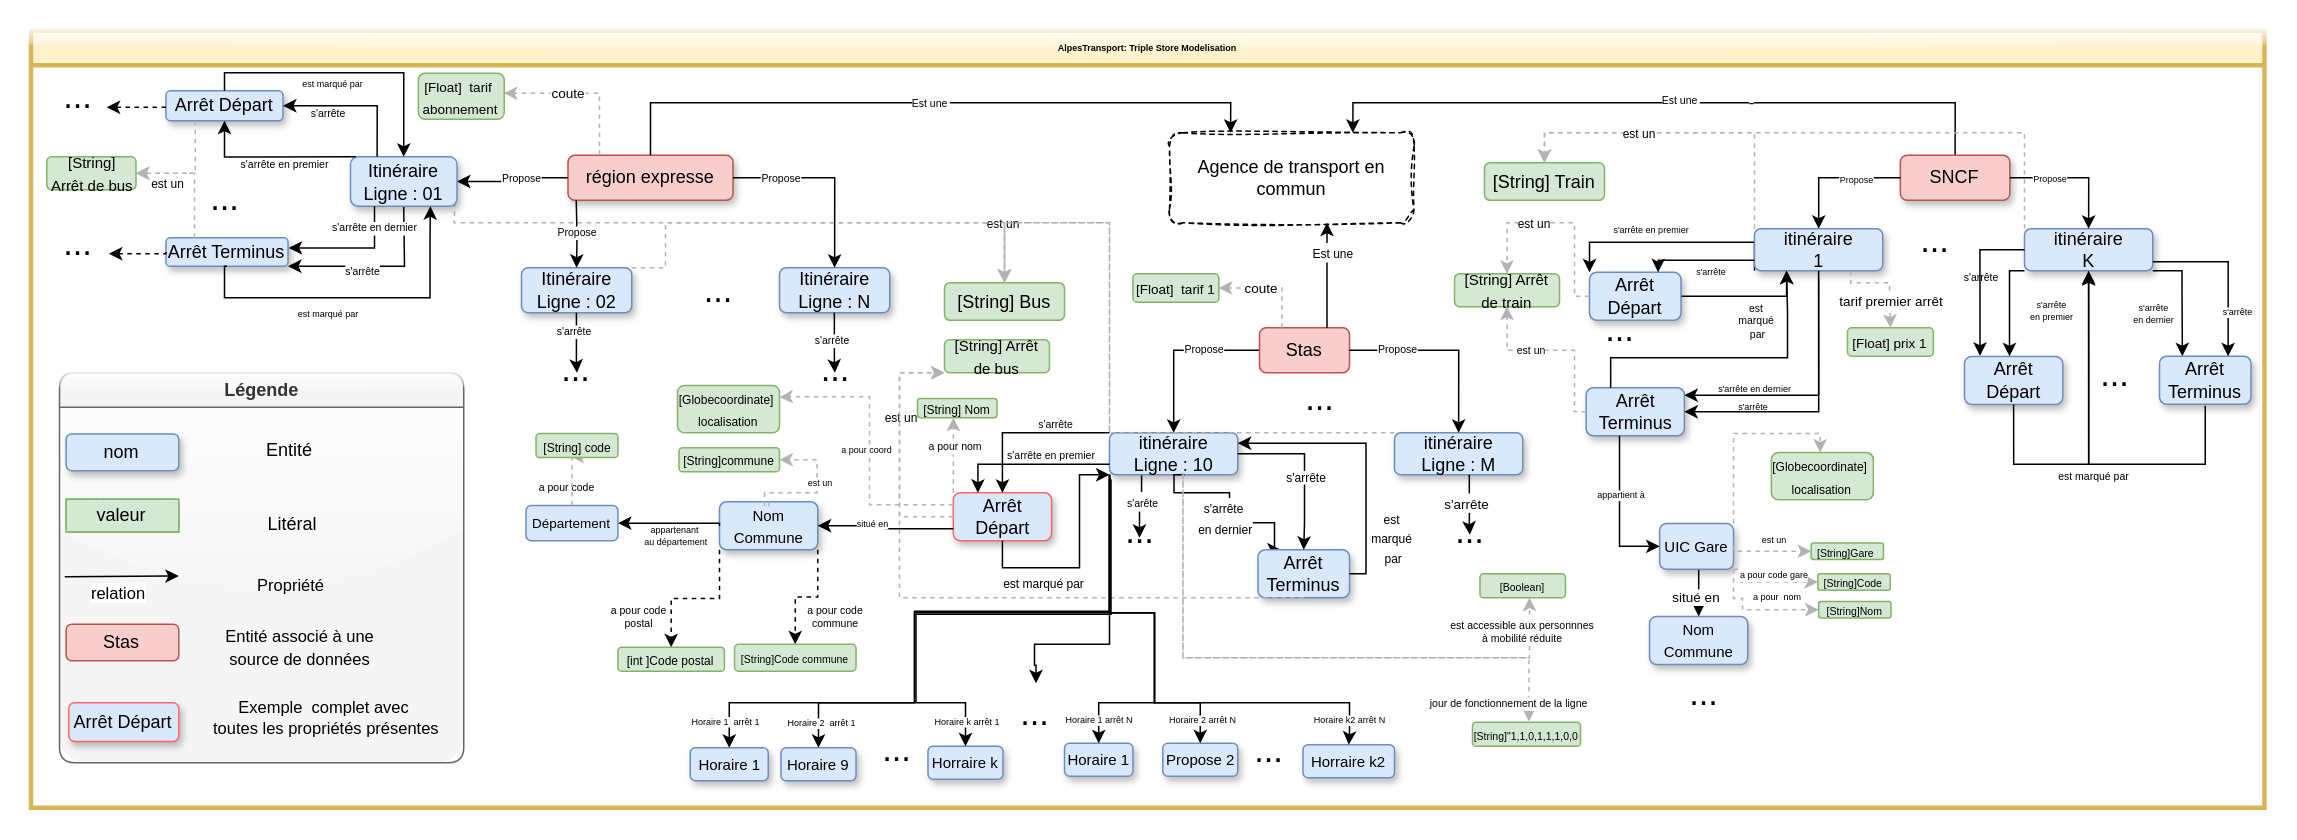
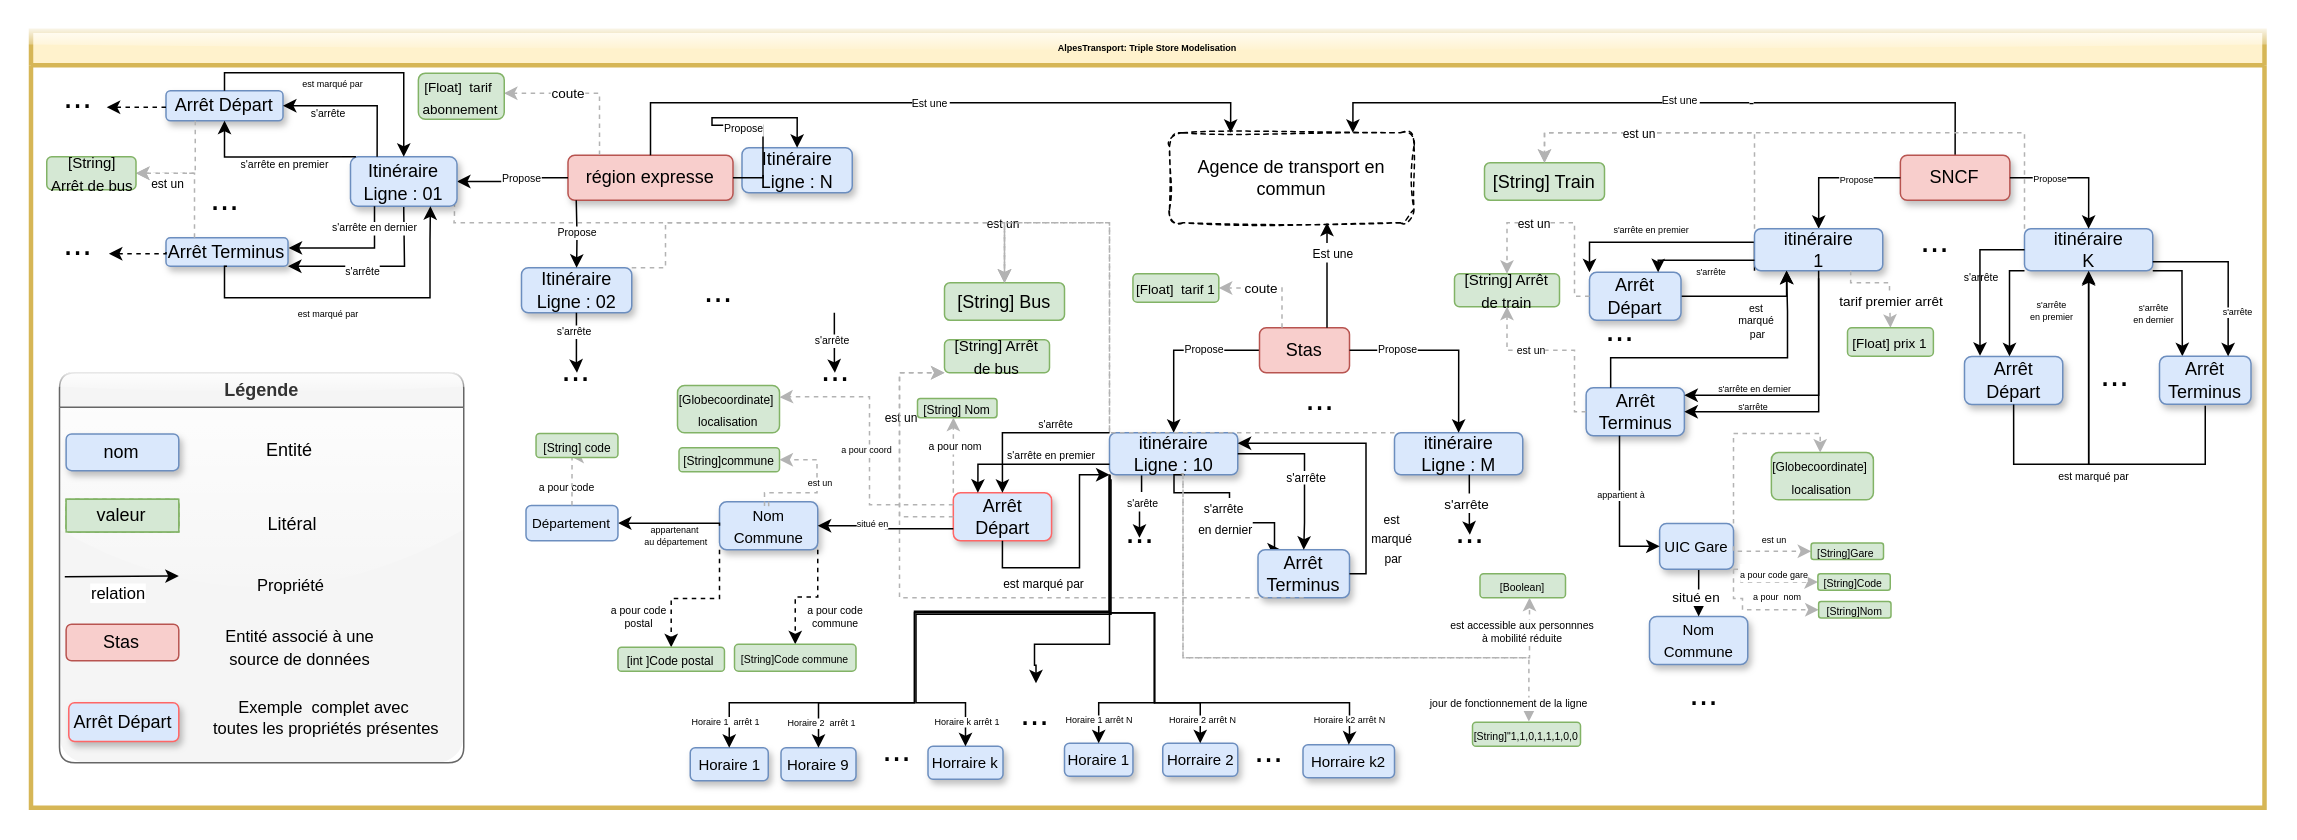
node "Itinéraire Ligne : N": moved (834, 290) -> (797, 170)
node "Propose 2": label "Propose 2" -> "Horraire 2"
